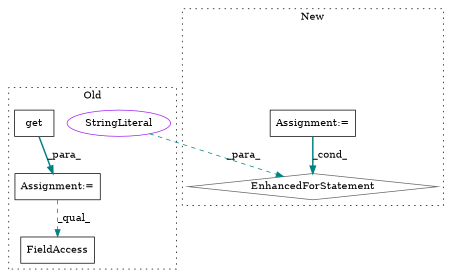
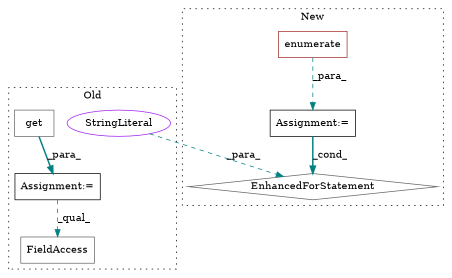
node "enumerate": added
node "get": color black -> gray40
node "FieldAccess": color black -> gray40
